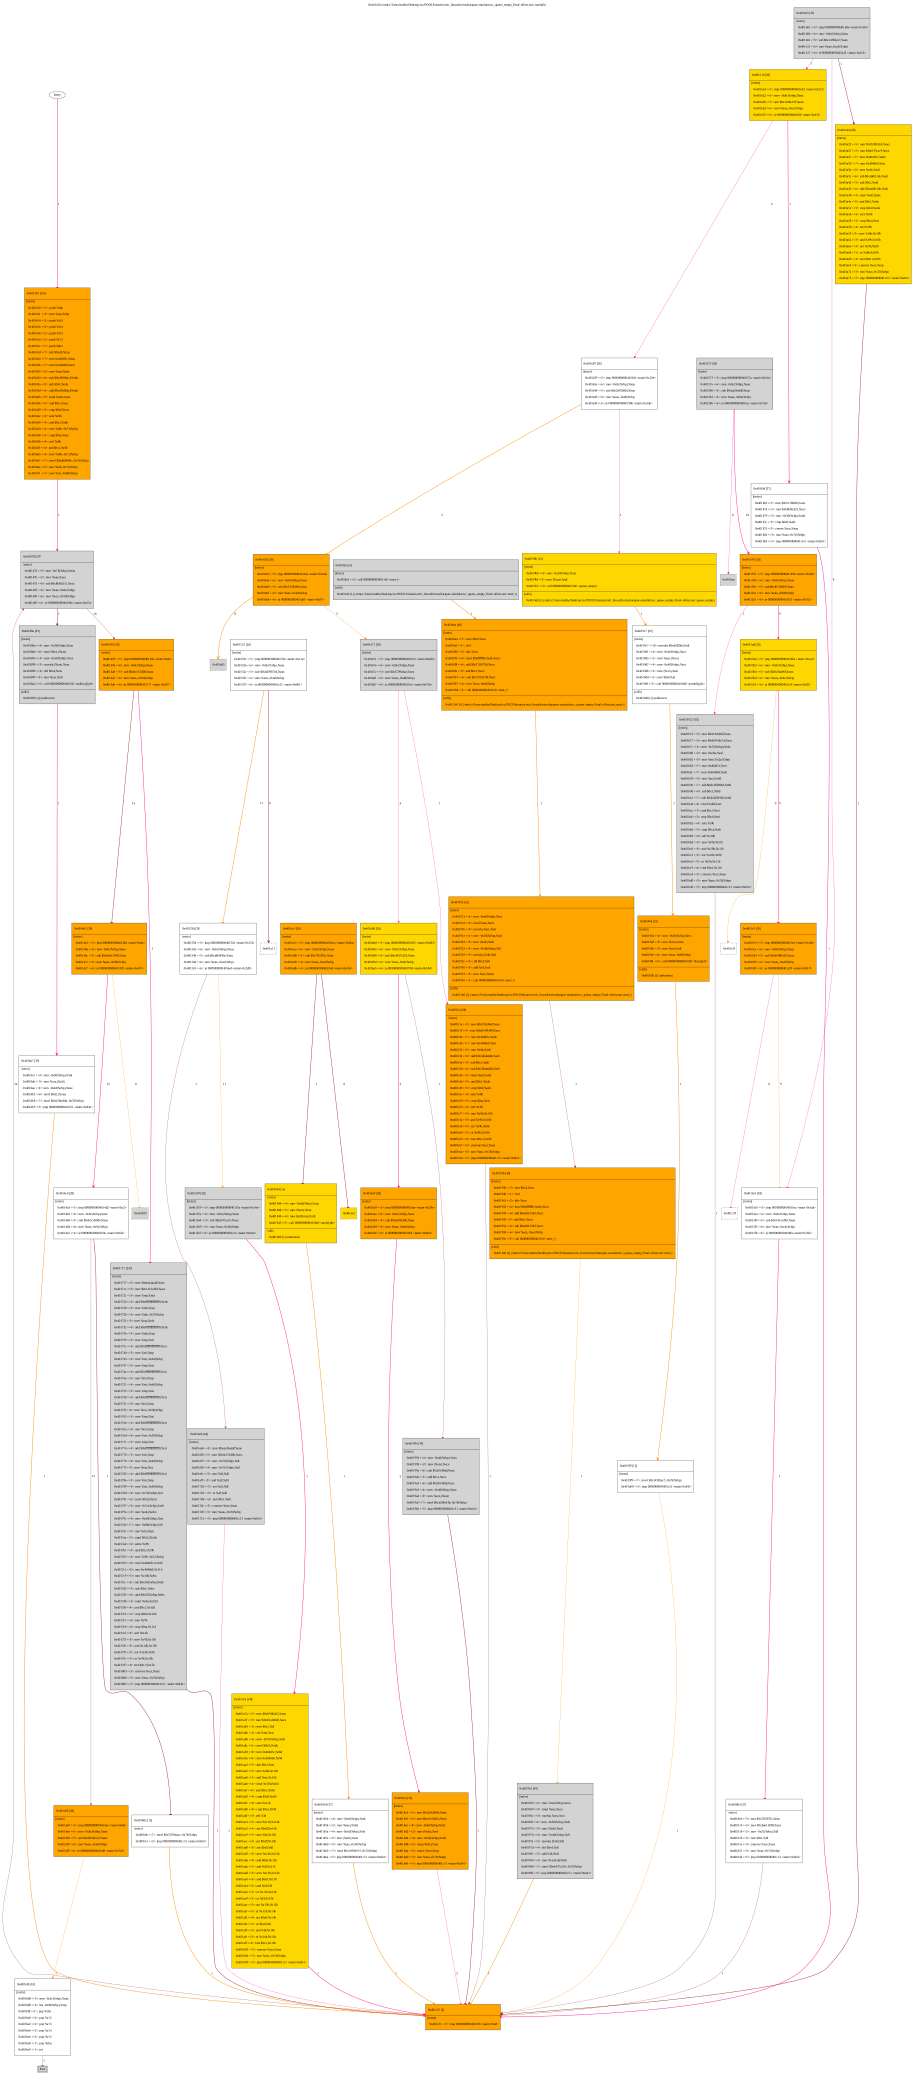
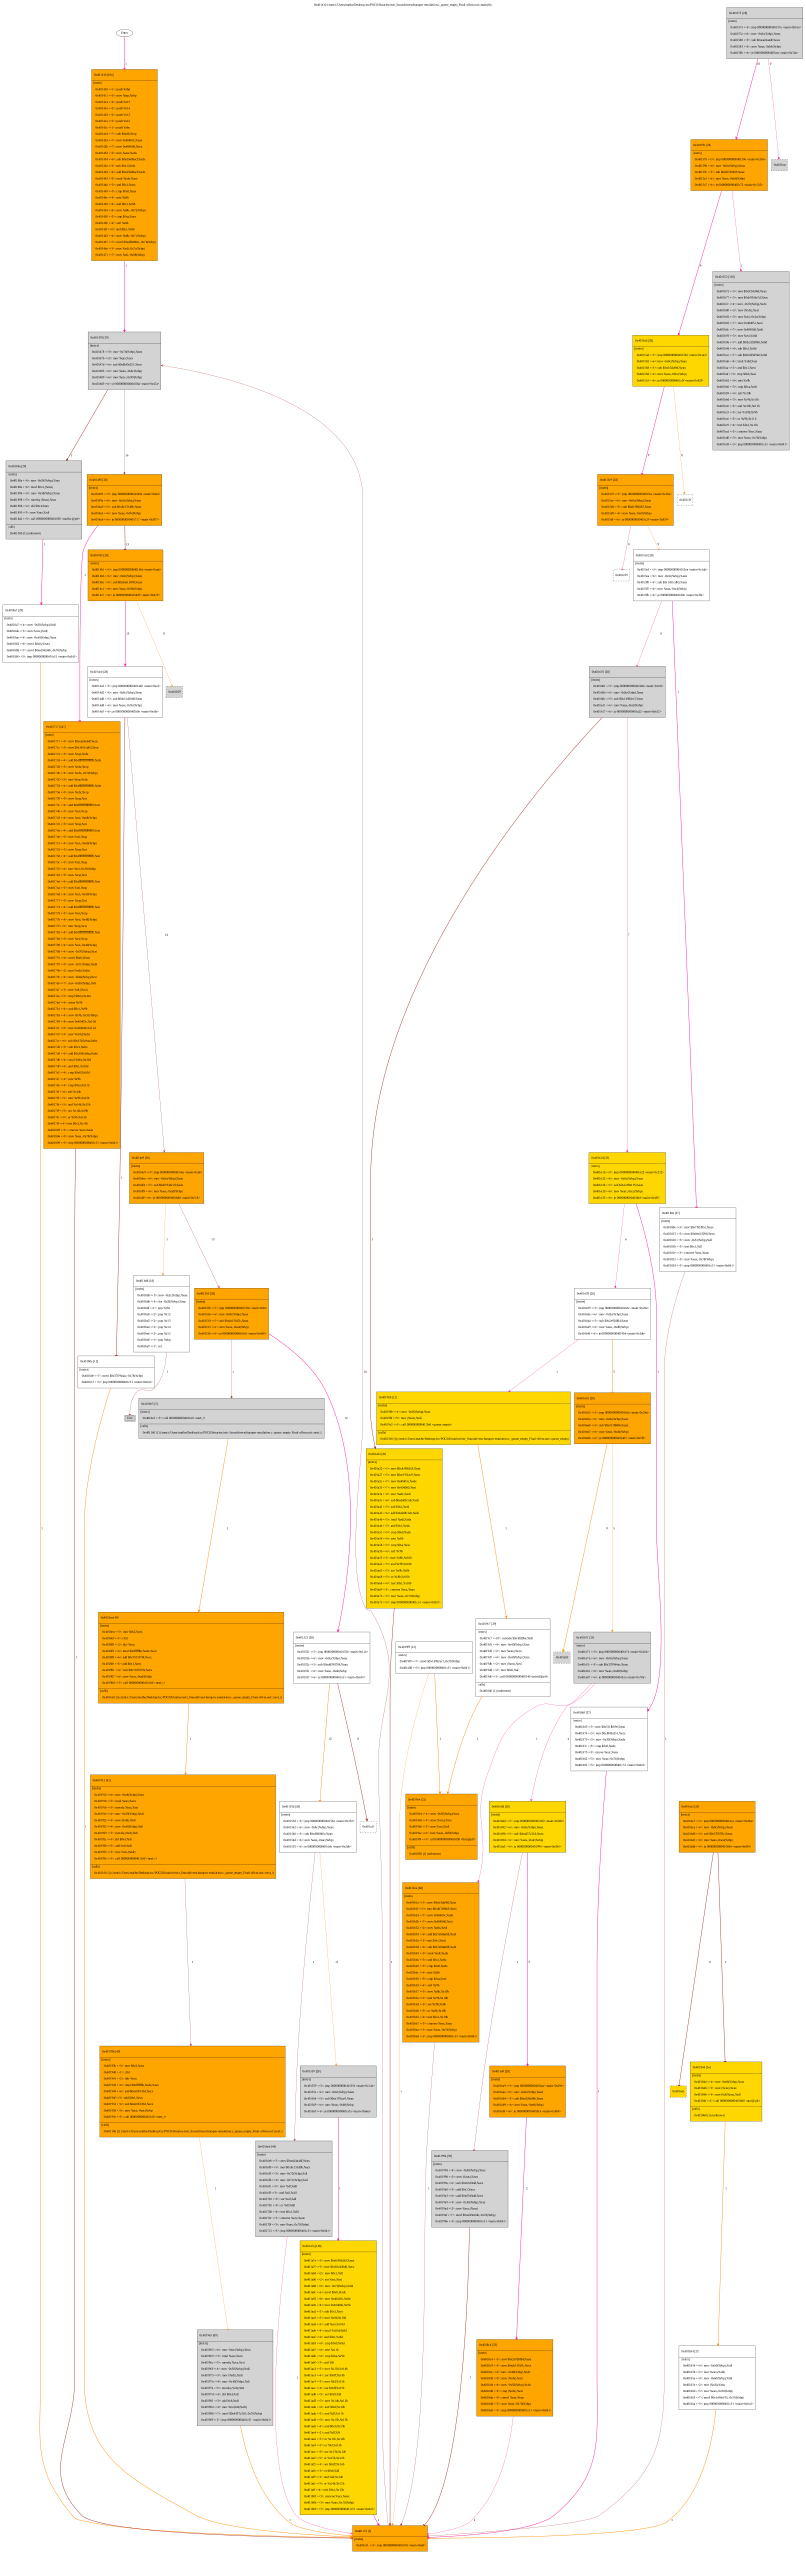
edge "0x401601 [28]" -> "0x4015e5 [28]": reversed
edge "0x4019e4 [21]" -> "0x4019f9 [12]": reversed
node "0x401505 [28]": added
node "0x401717 [247]": fillcolor lightgrey -> orange
edge "0x401b72 [102]" -> "0x401c51 [5]": removed, label "1"
